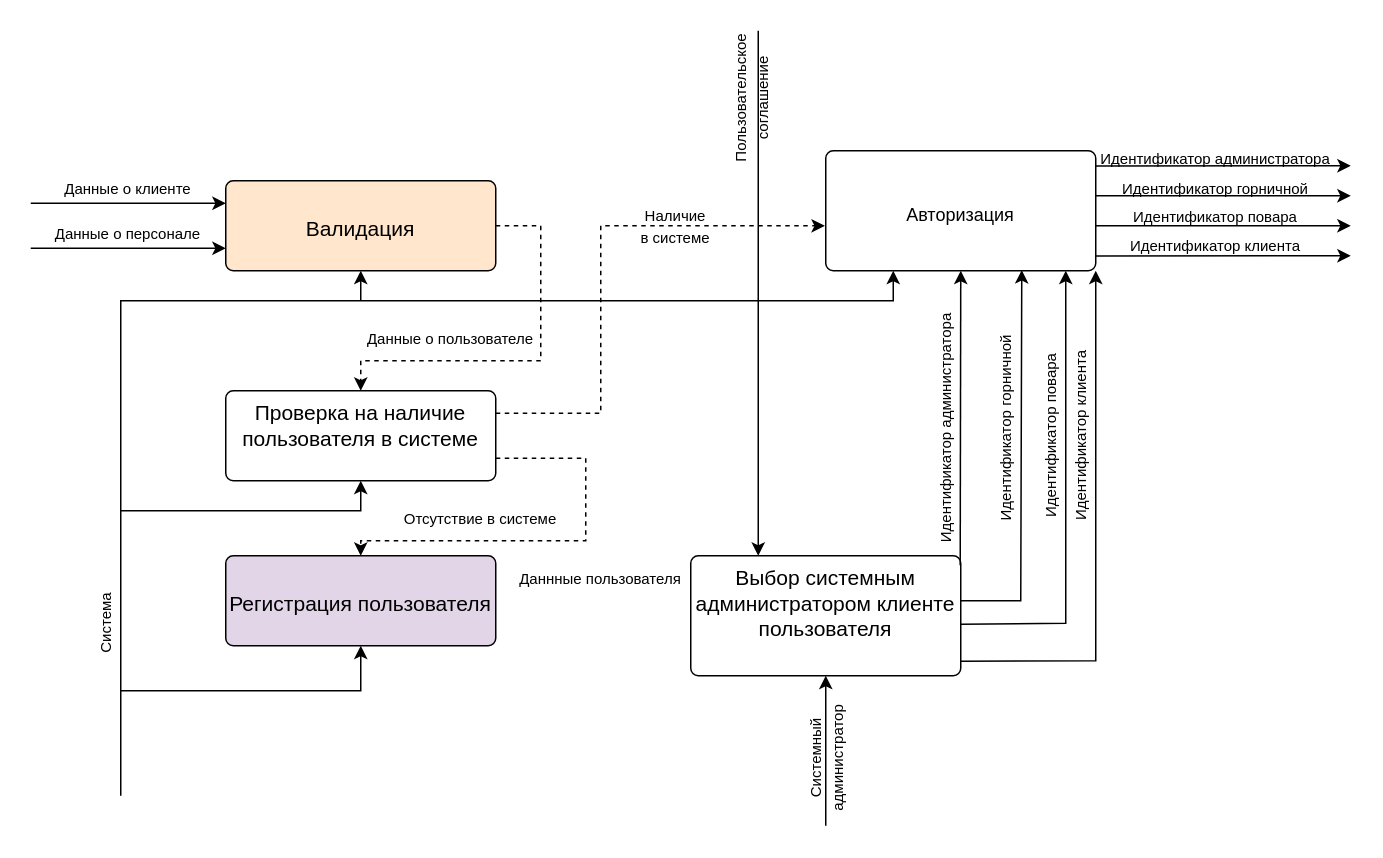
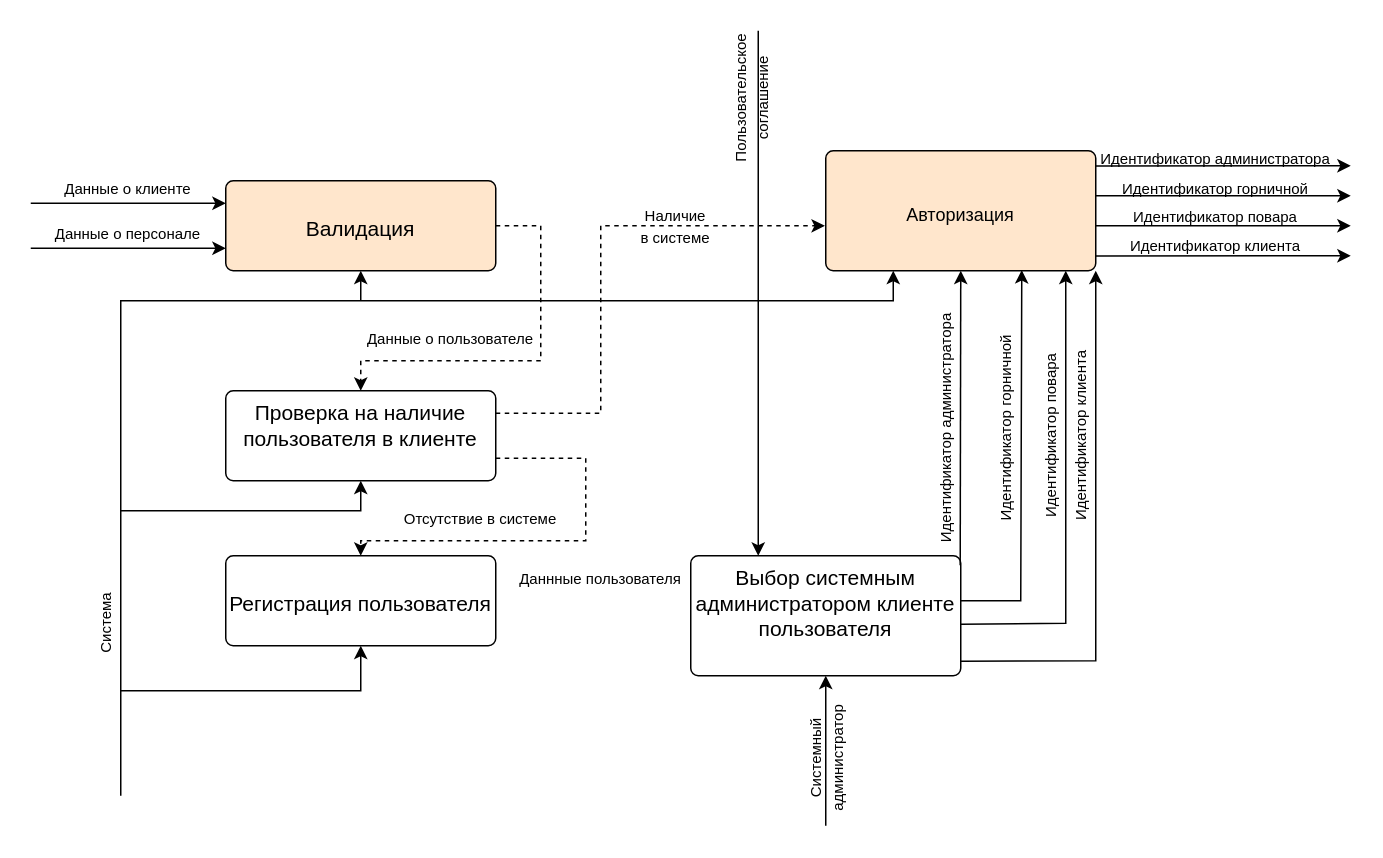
node "Авторизация": fillcolor #ffffff -> #ffe6cc
node "Проверка на наличие пользователя в системе": label "Проверка на наличие пользователя в системе" -> "Проверка на наличие пользователя в клиенте"
node "Регистрация пользователя": fillcolor #e1d5e7 -> #ffffff
